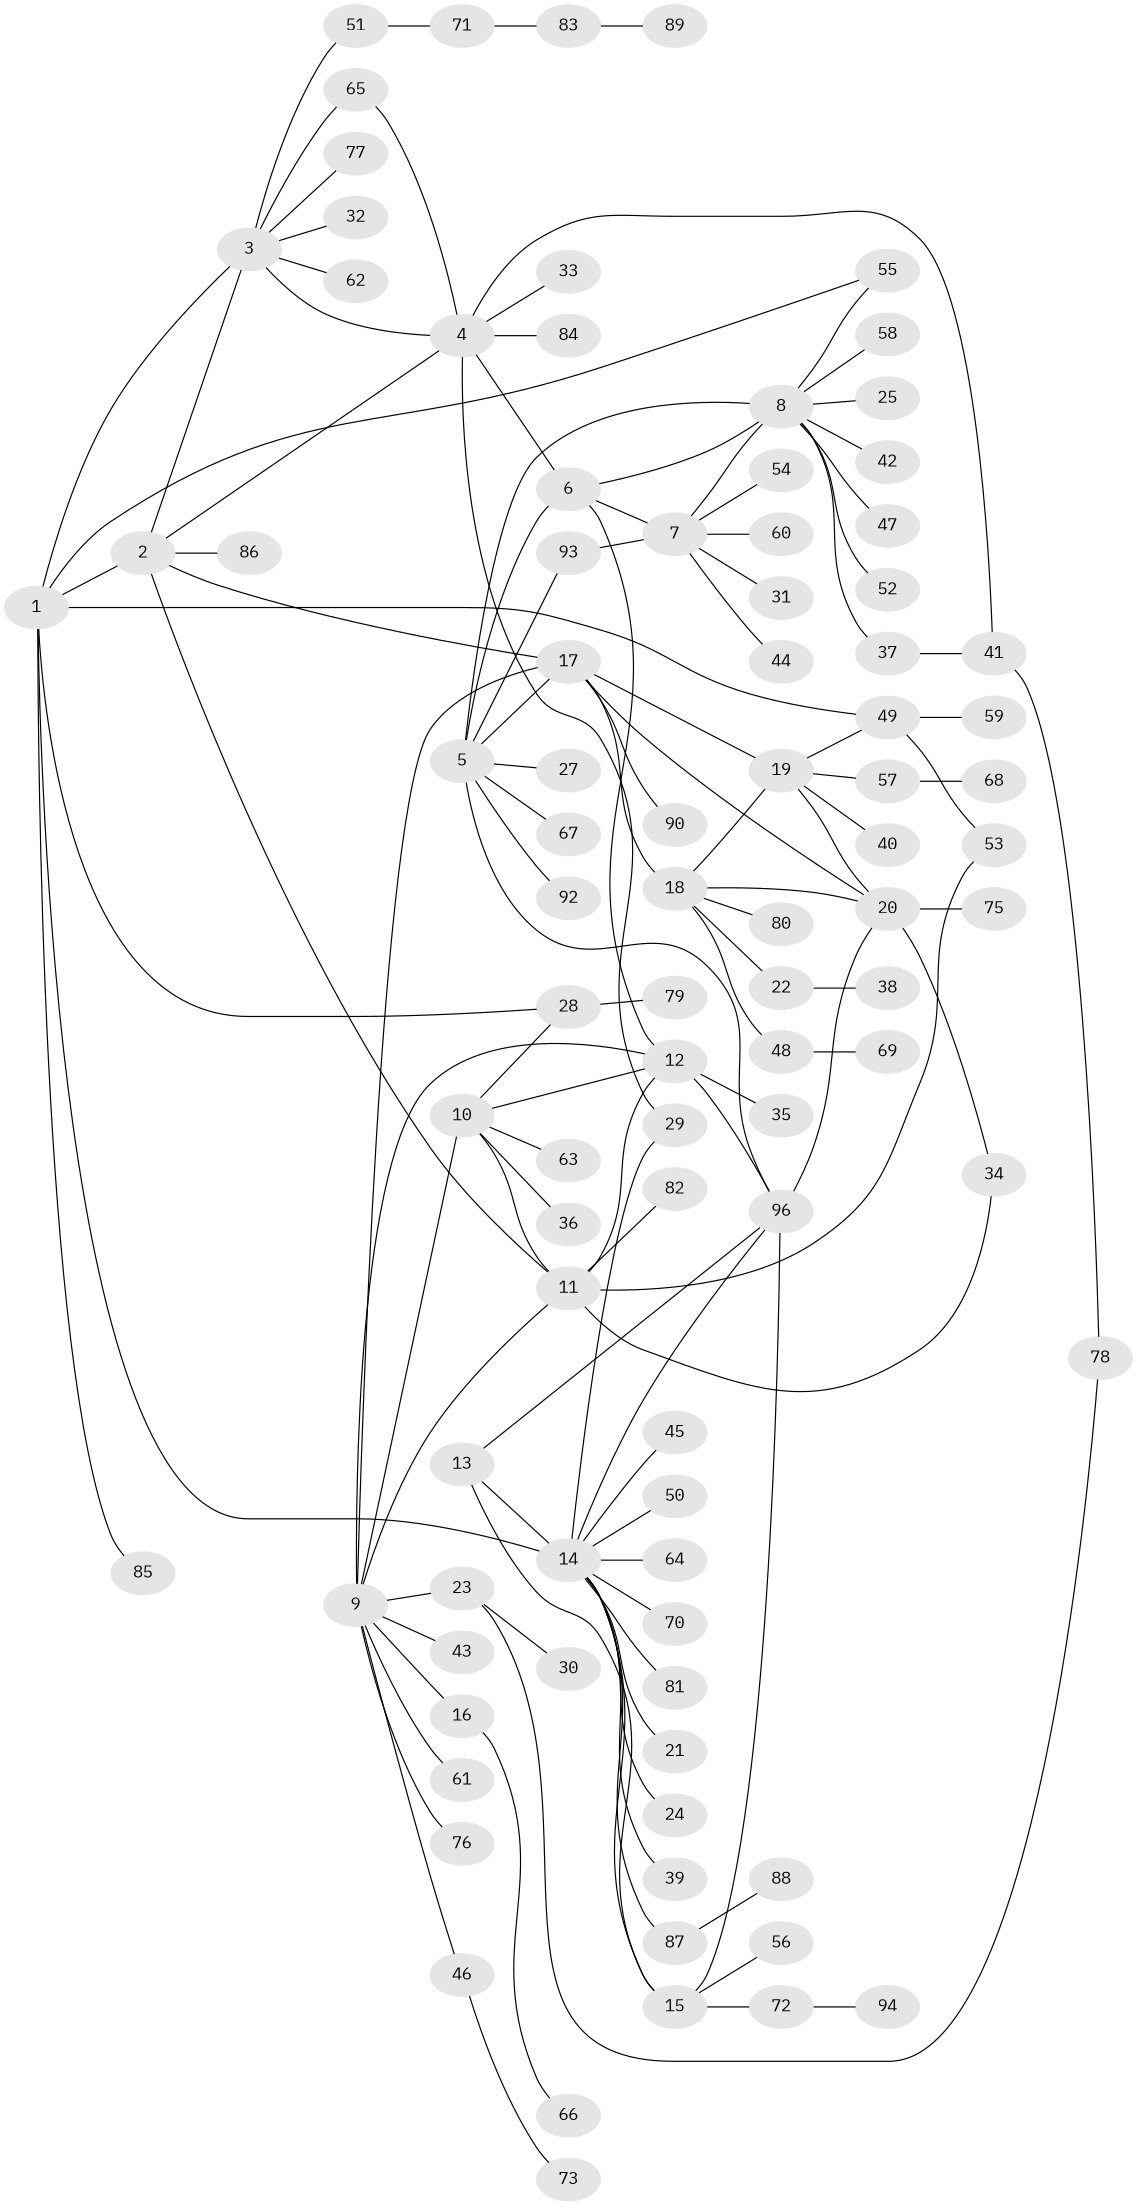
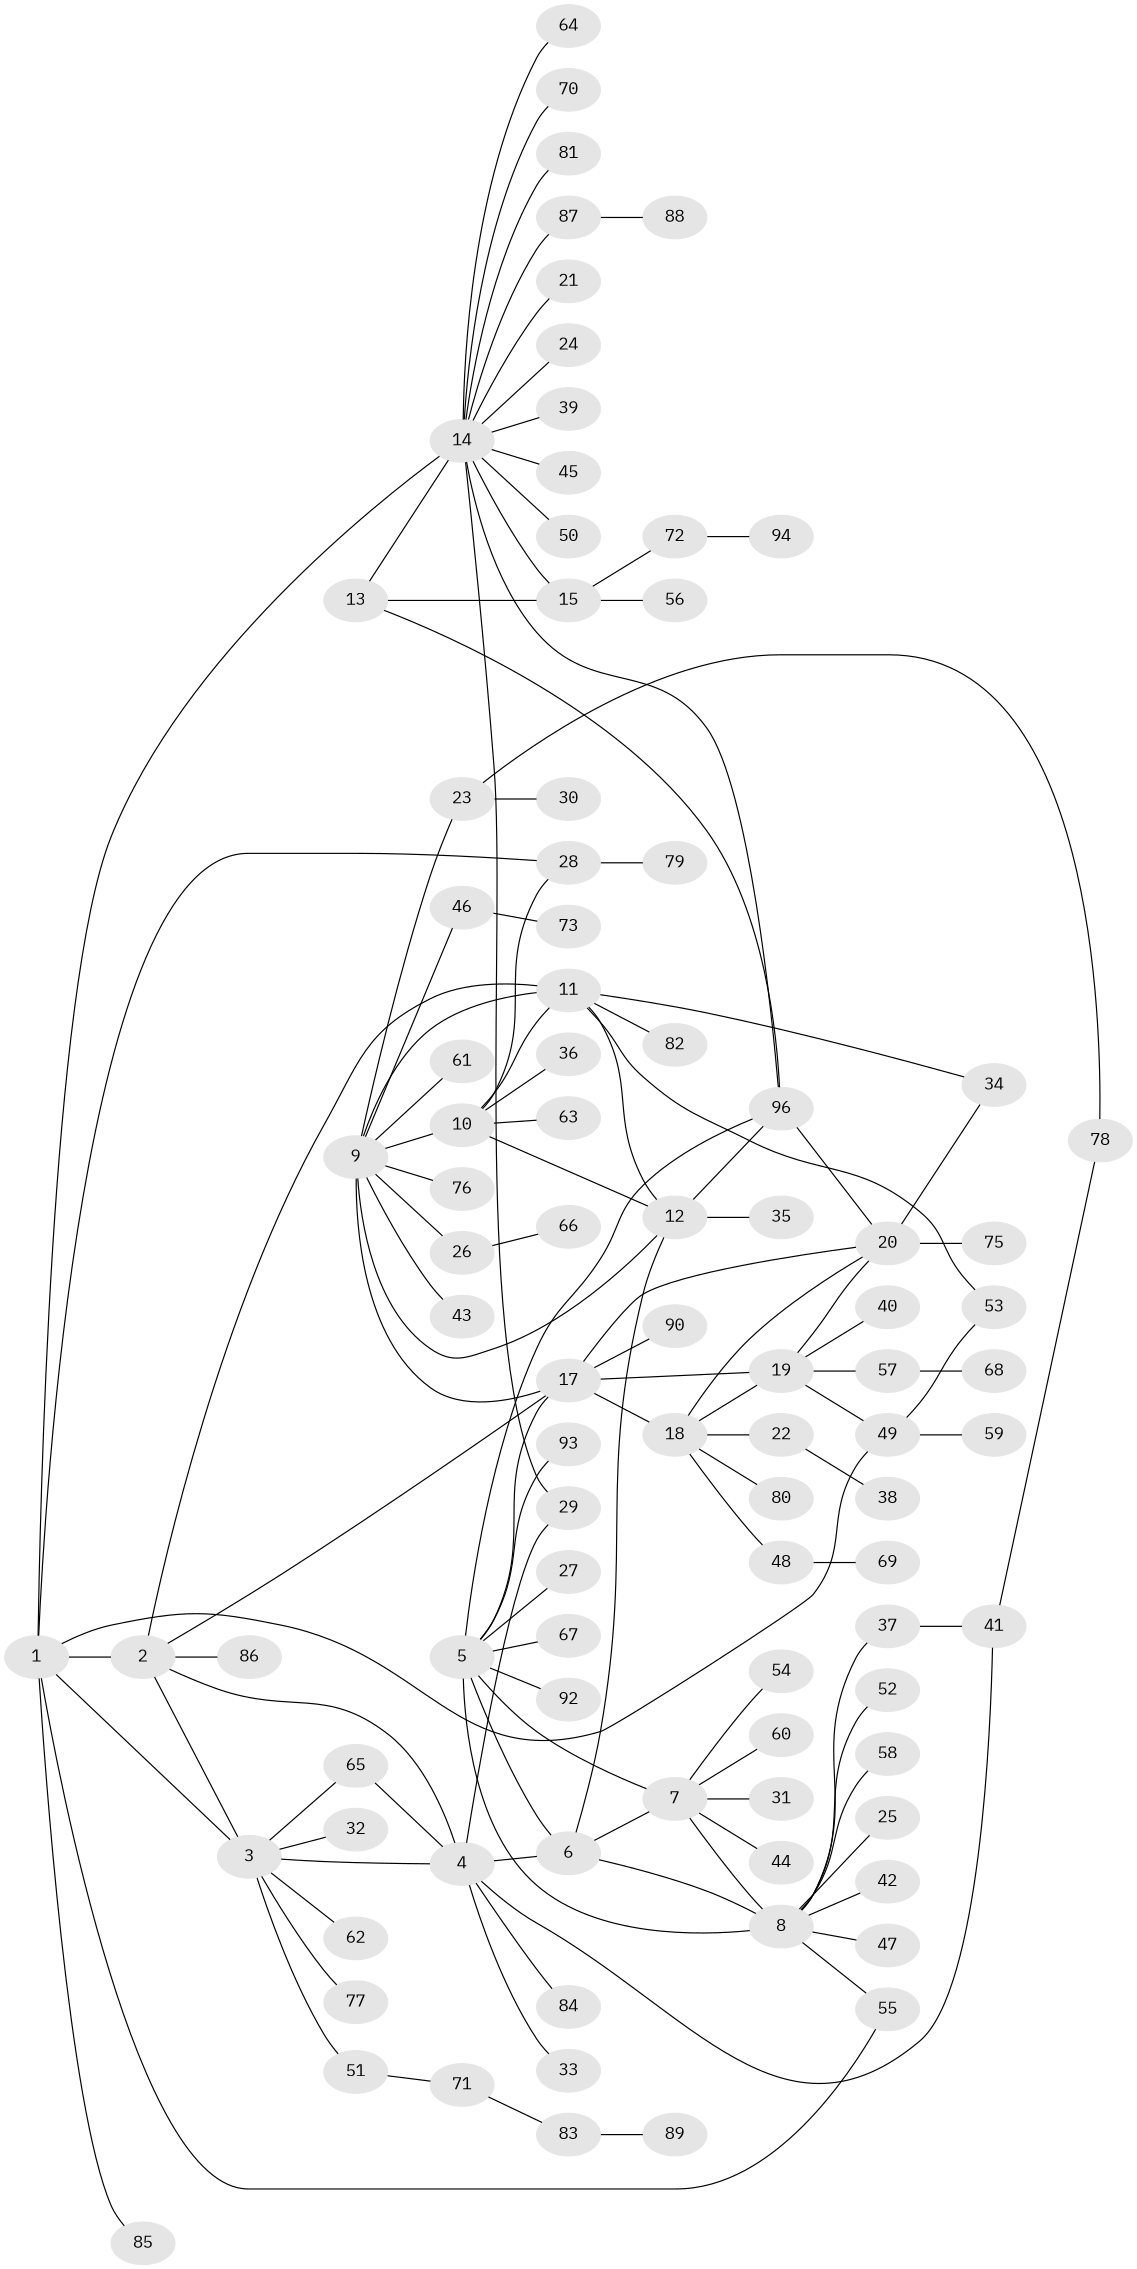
edge "7" -- "93": now "7" -- "5"
edge "96" -- "15": removed
node "16": label "16" -> "26"
